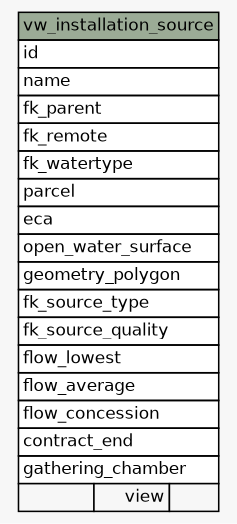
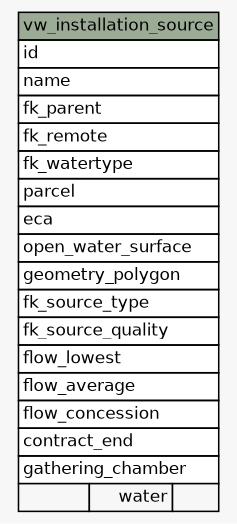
node "vw_installation_source": text "view" -> "water"
